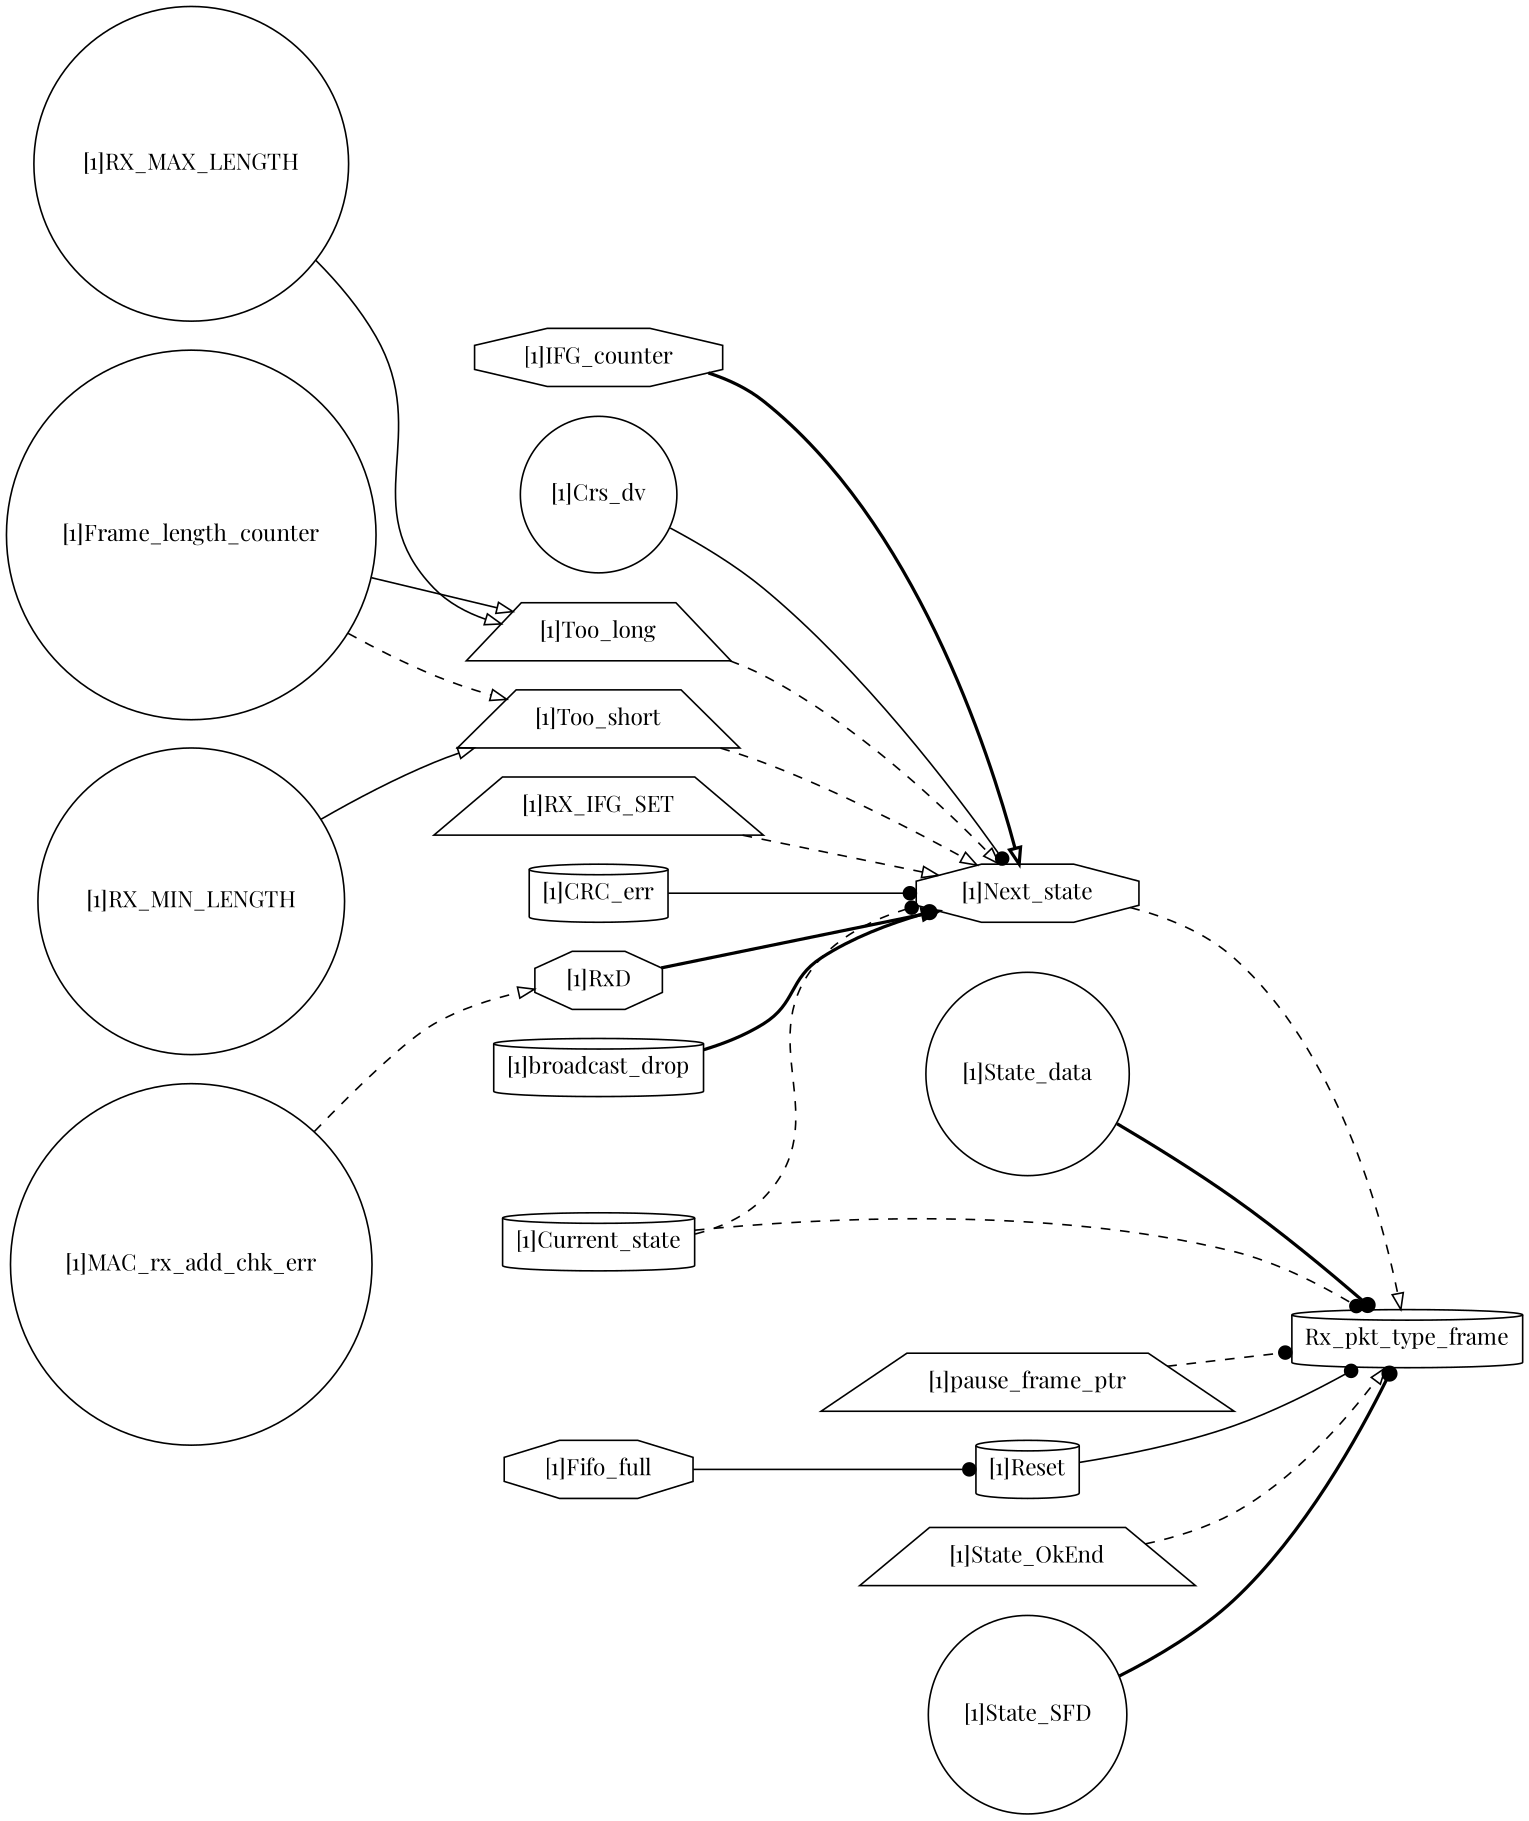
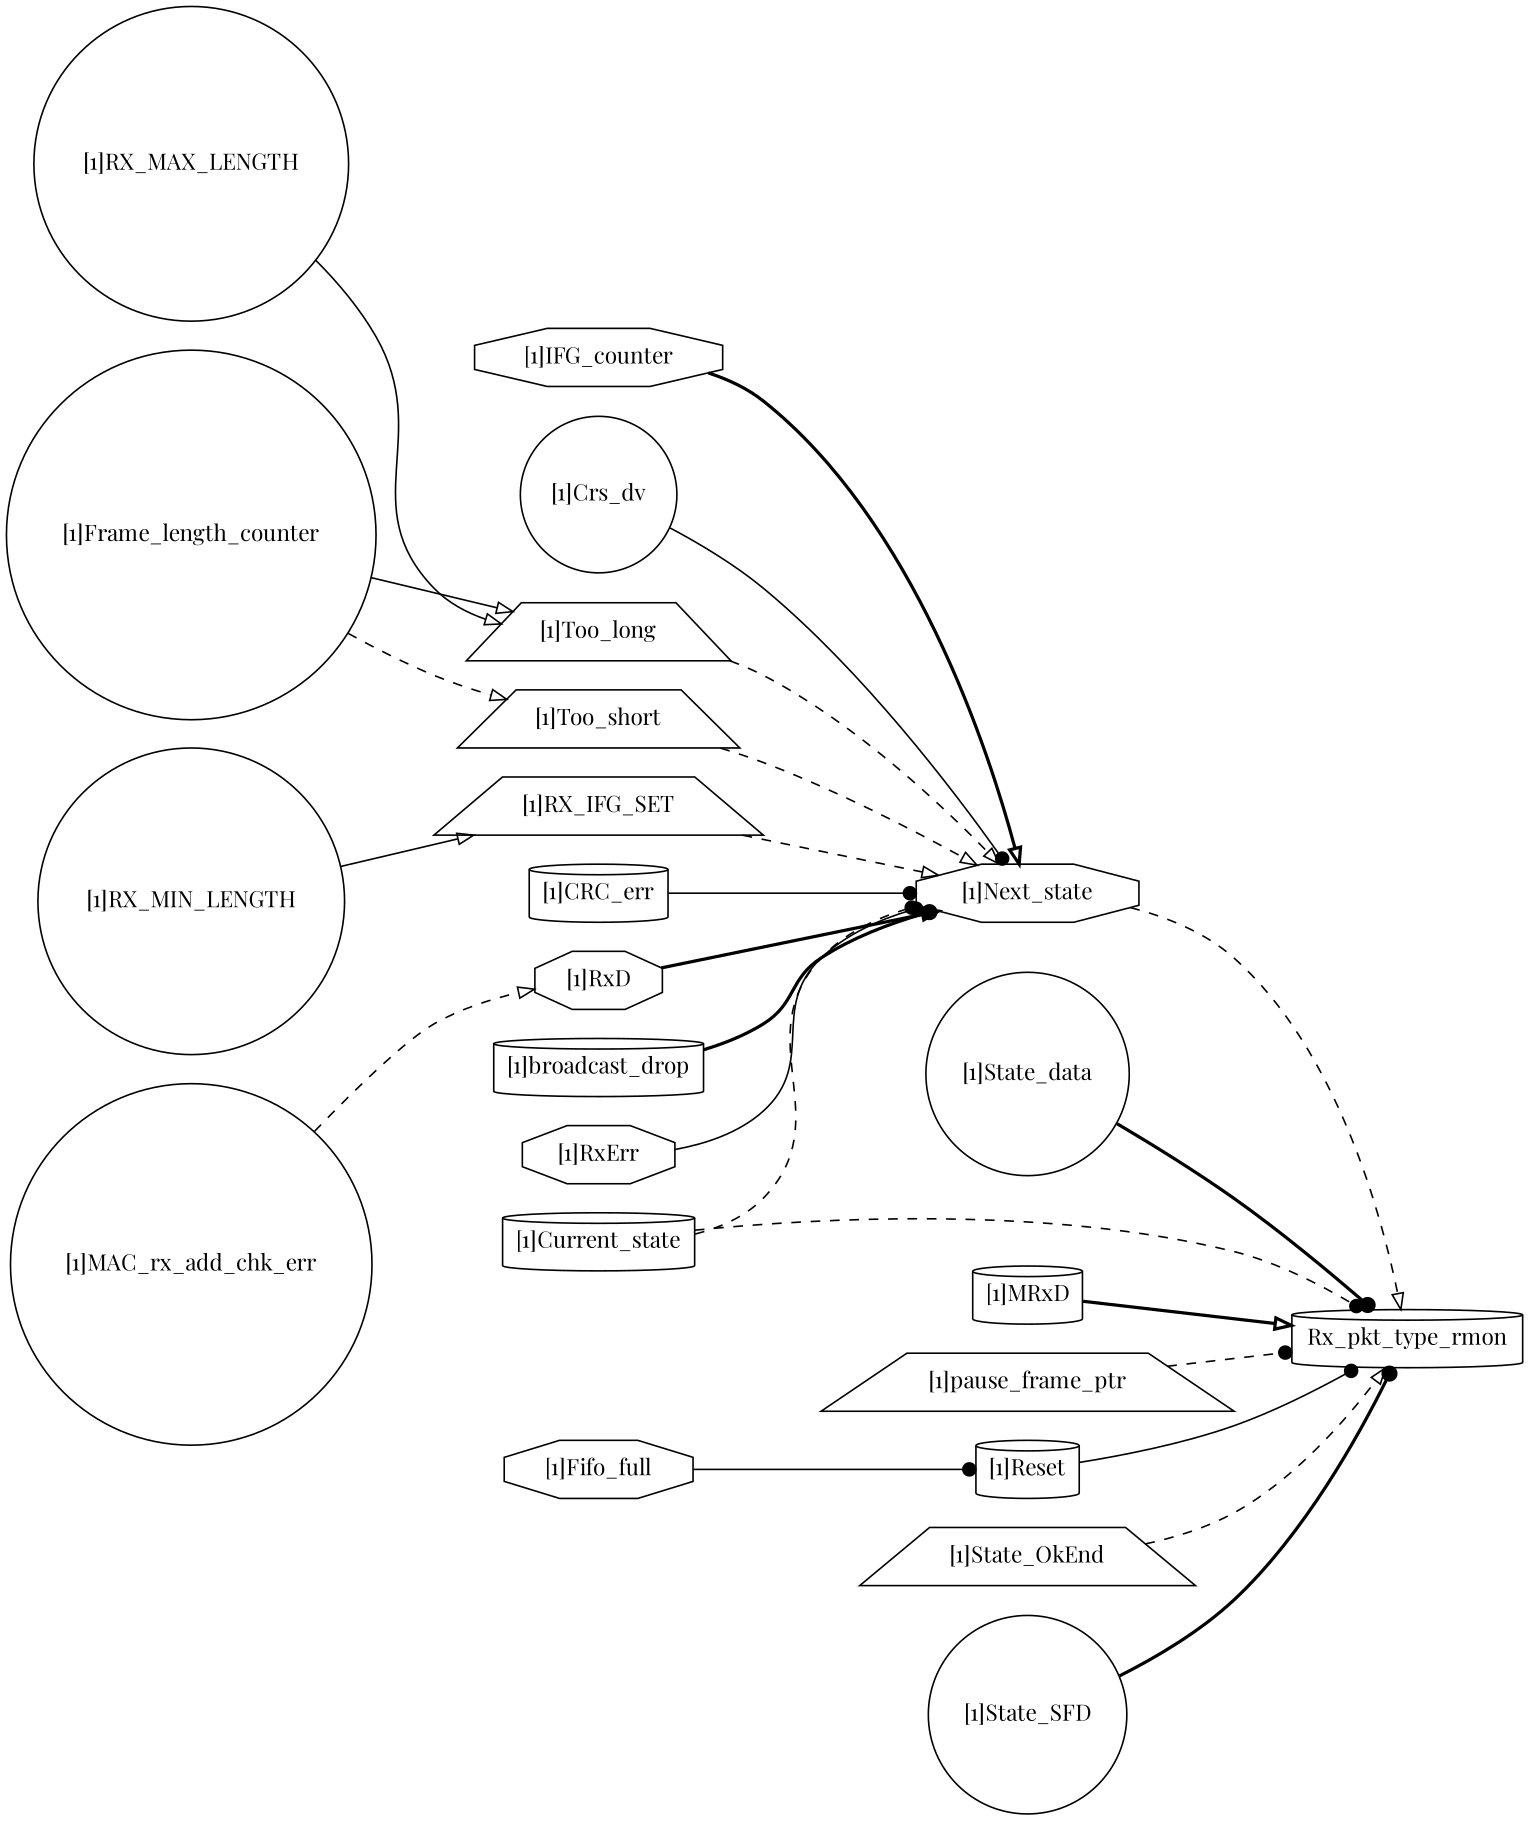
edge "[1]RX_MIN_LENGTH" -> "[1]Too_short": now "[1]RX_MIN_LENGTH" -> "[1]RX_IFG_SET"
node "[1]RxErr": added
node "[1]MRxD": added
node "Rx_pkt_type_frame": label "Rx_pkt_type_frame" -> "Rx_pkt_type_rmon"
